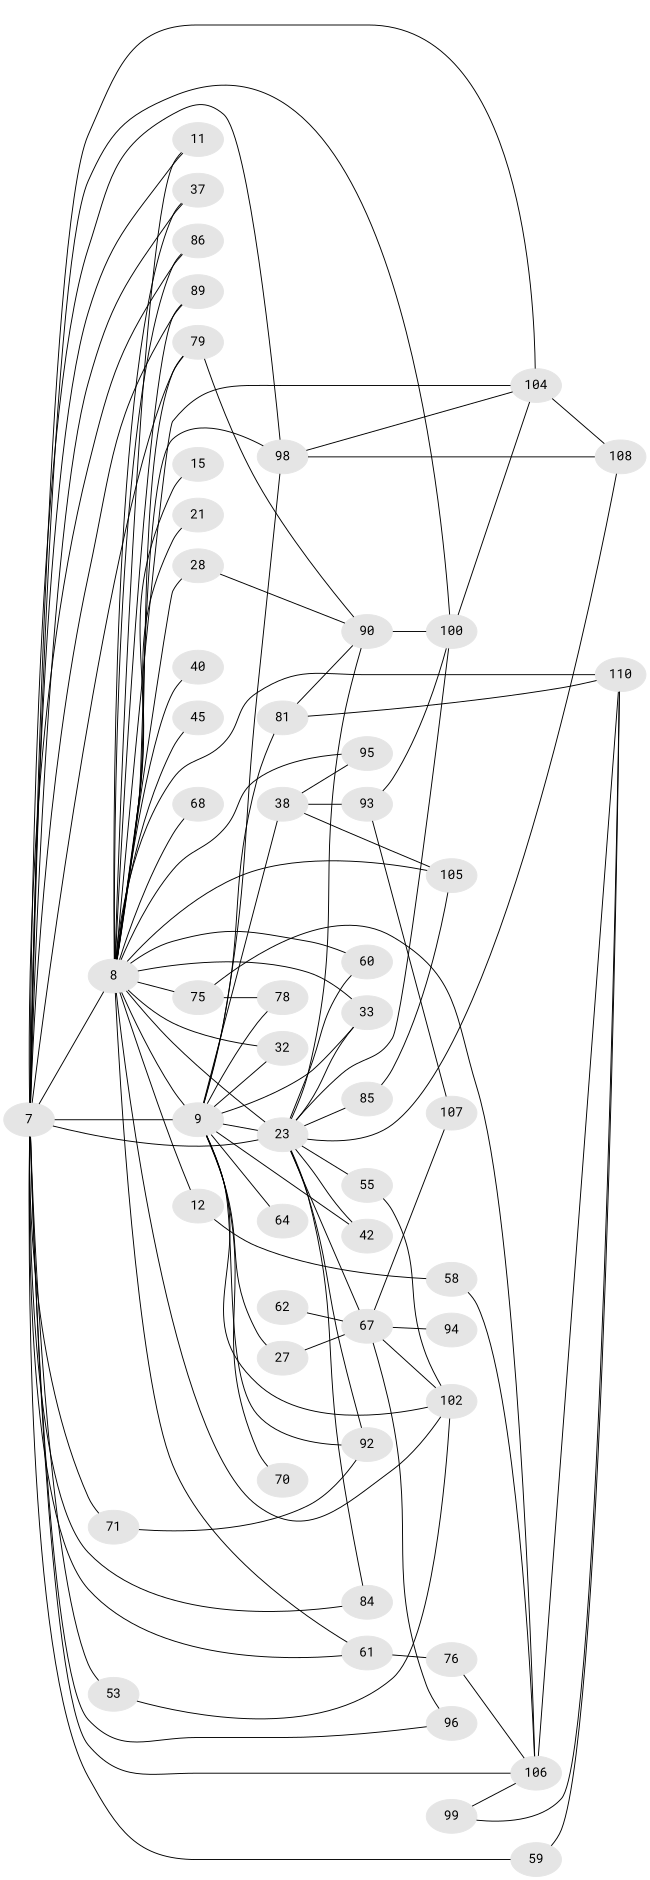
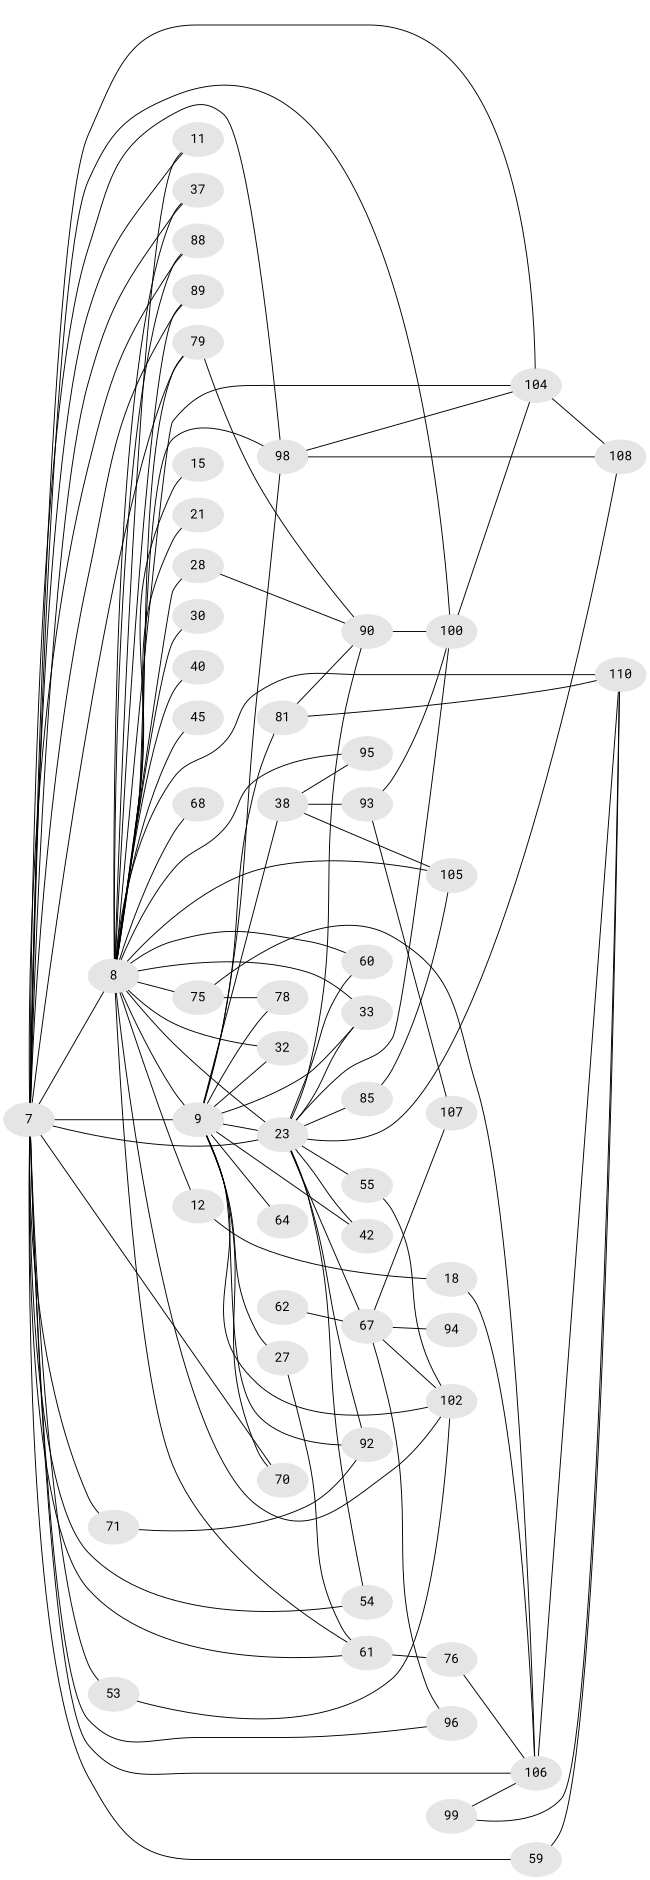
node "86": label "86" -> "88"
node "30": added
node "58": label "58" -> "18"
edge "7" -- "70": added
edge "67" -- "27": now "61" -- "27"
node "84": label "84" -> "54"
